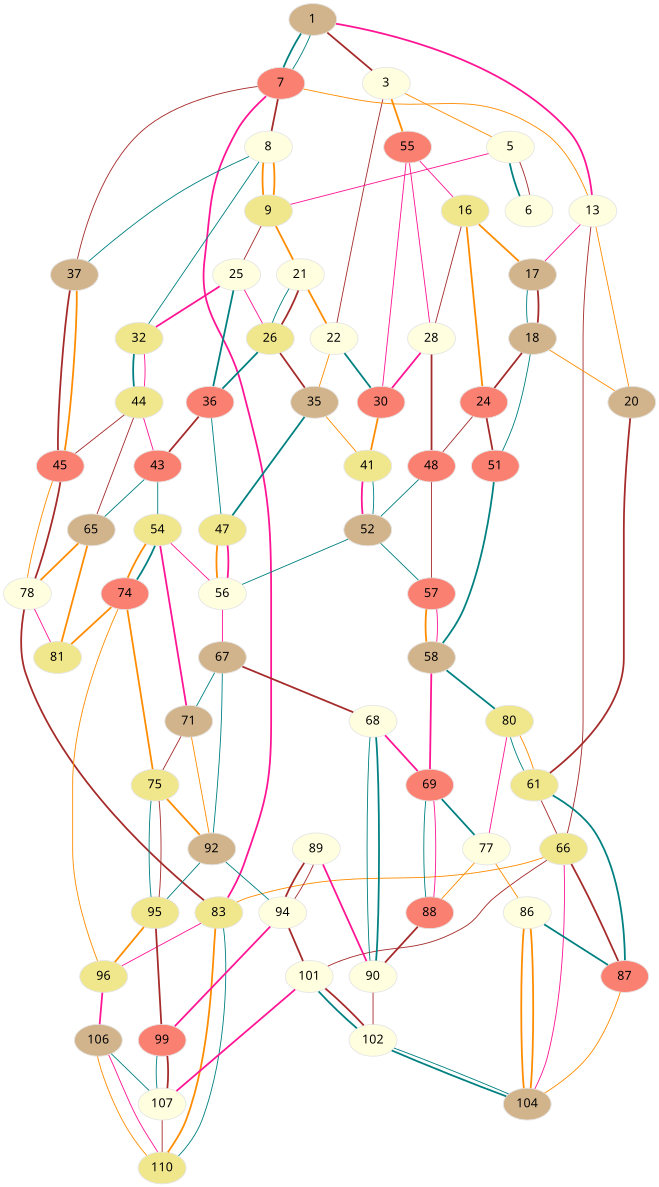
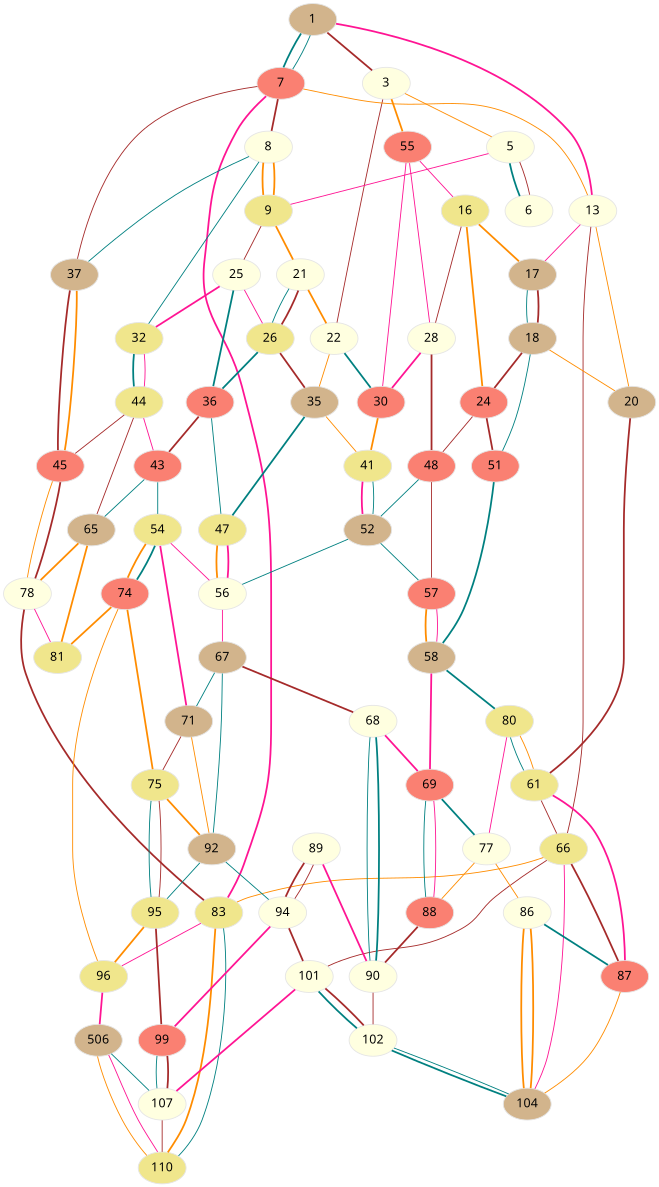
edge "61" -- "87": color teal -> deeppink
node "106": label "106" -> "506"
